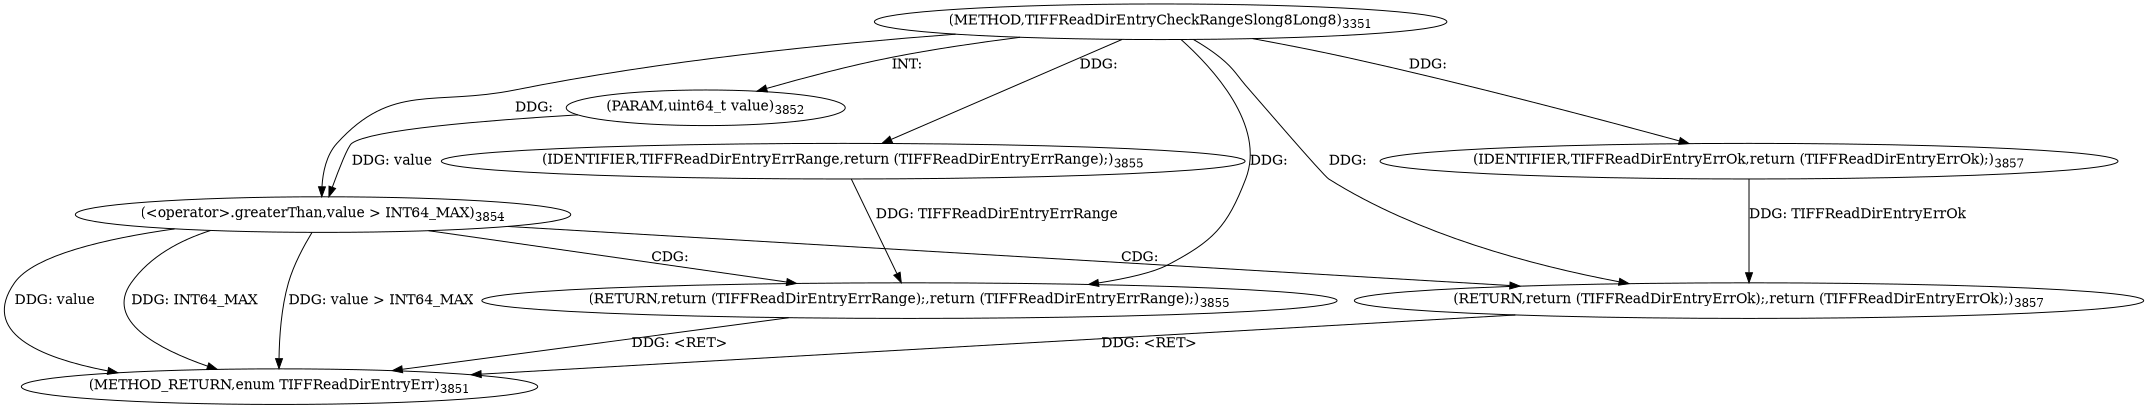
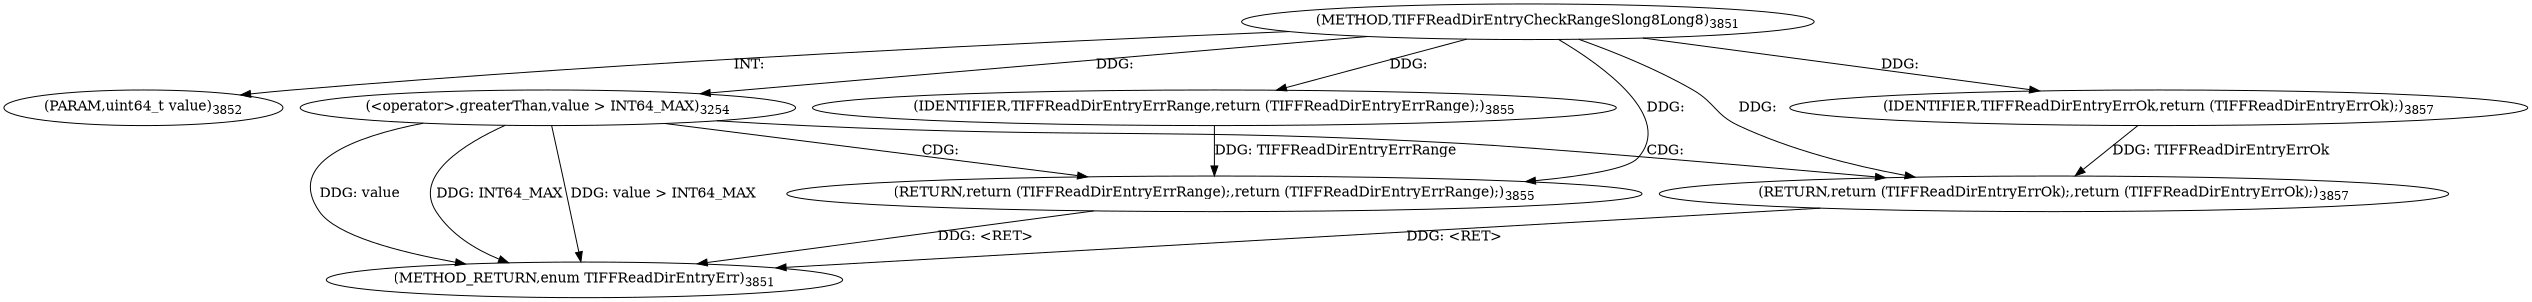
node "(METHOD,TIFFReadDirEntryCheckRangeSlong8Long8)": text "3351" -> "3851"
edge "(PARAM,uint64_t value)" -> "(<operator>.greaterThan,value > INT64_MAX)": removed, label "DDG: value"
node "(<operator>.greaterThan,value > INT64_MAX)": text "3854" -> "3254"
